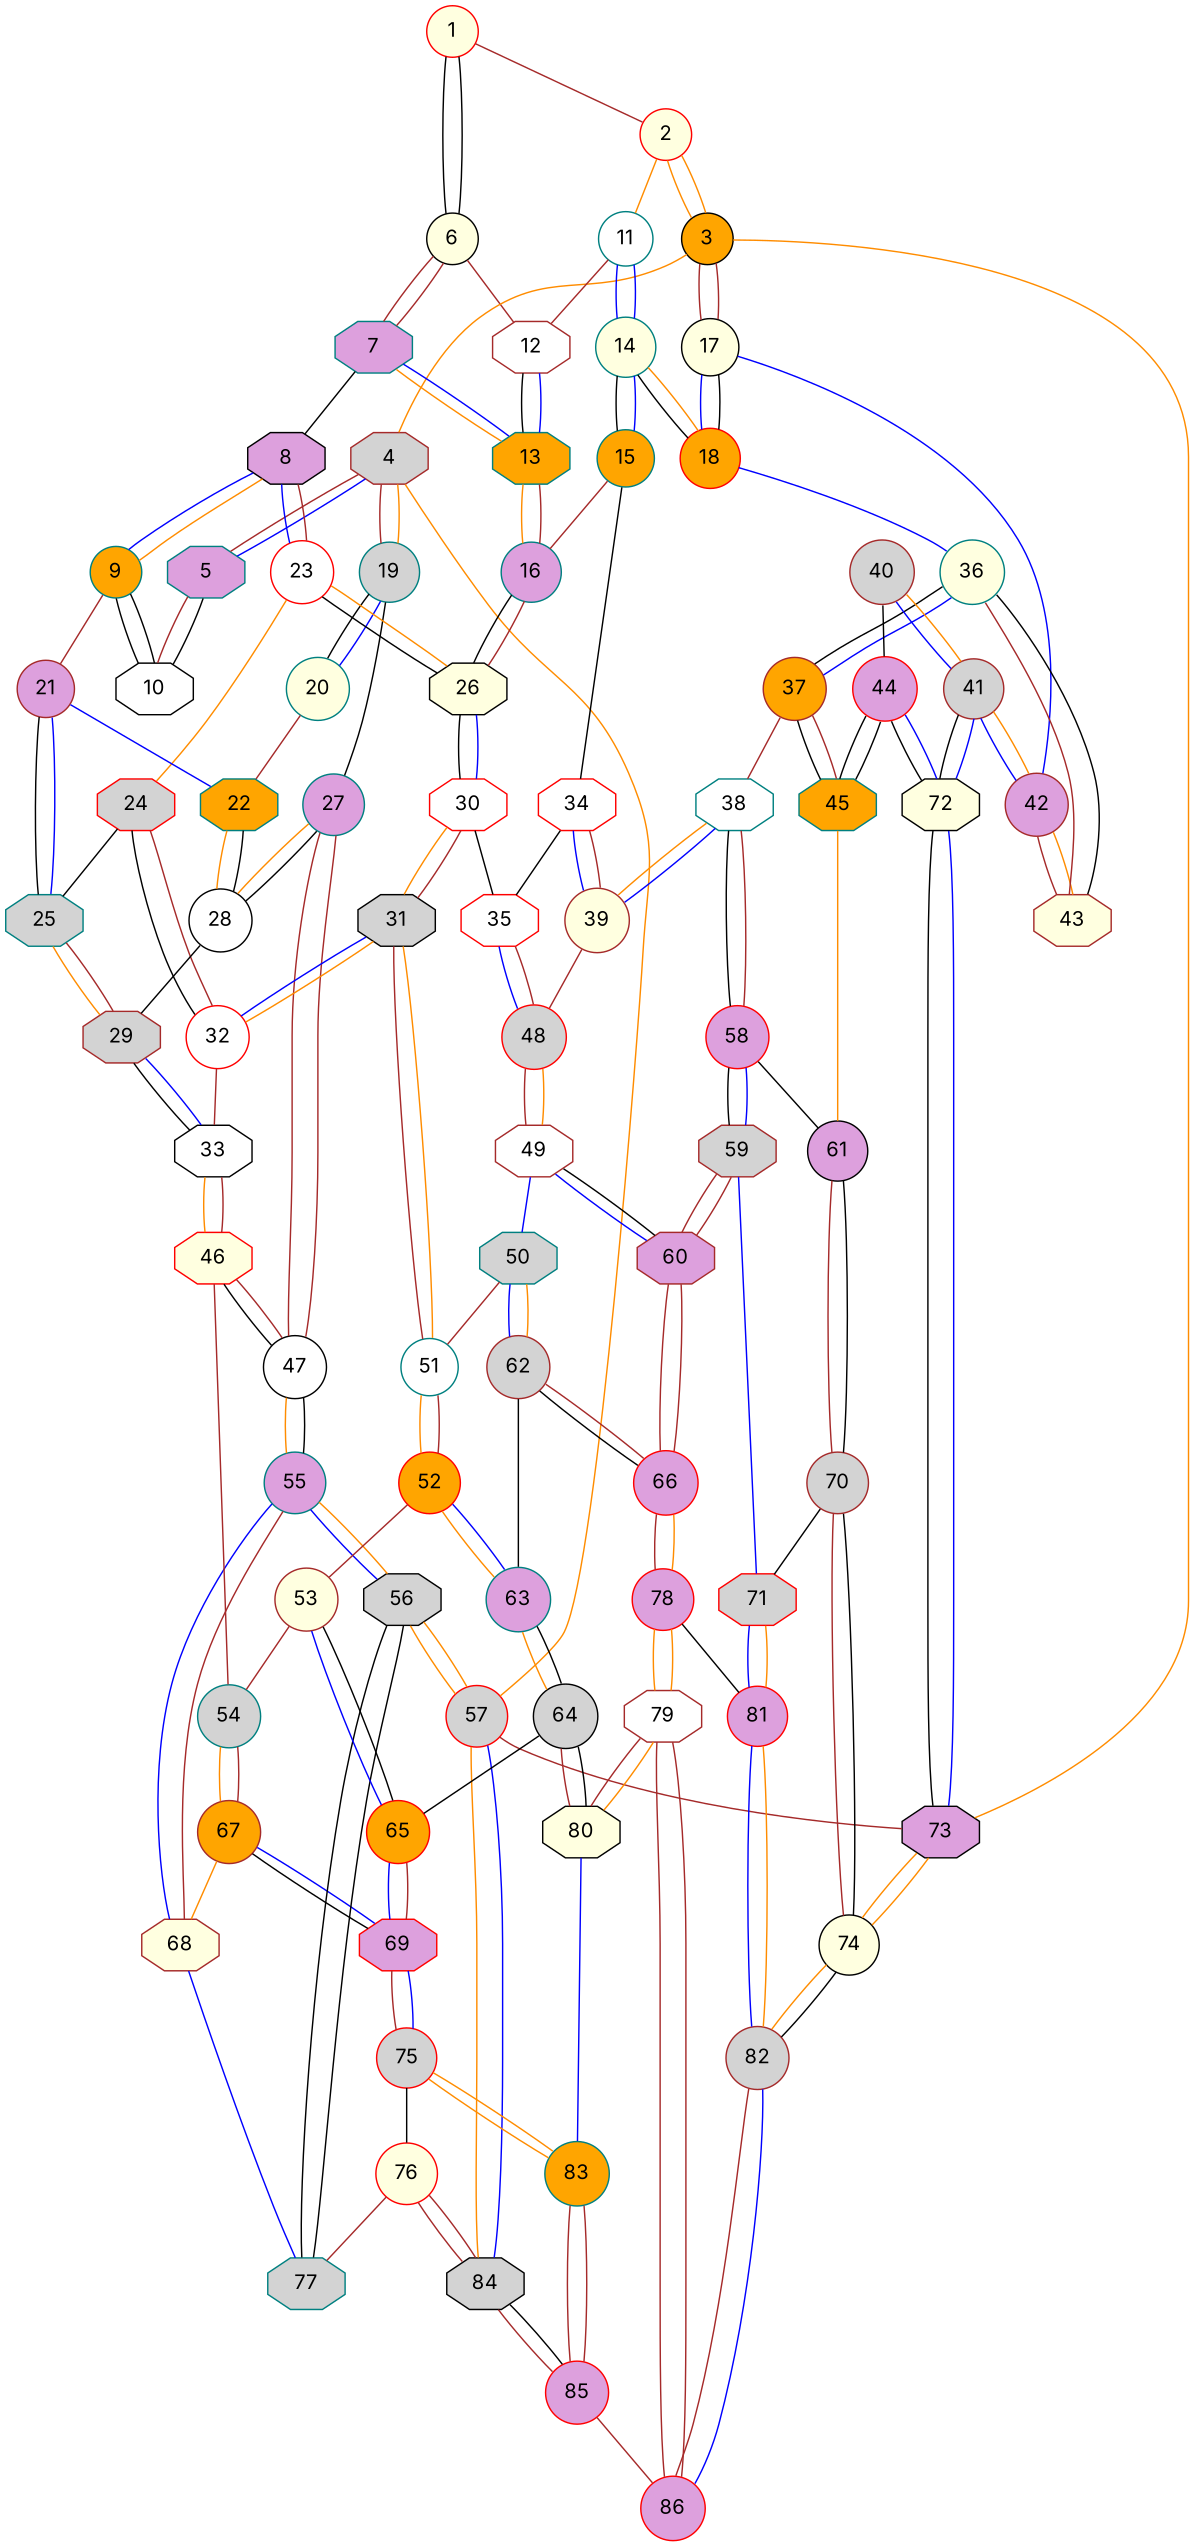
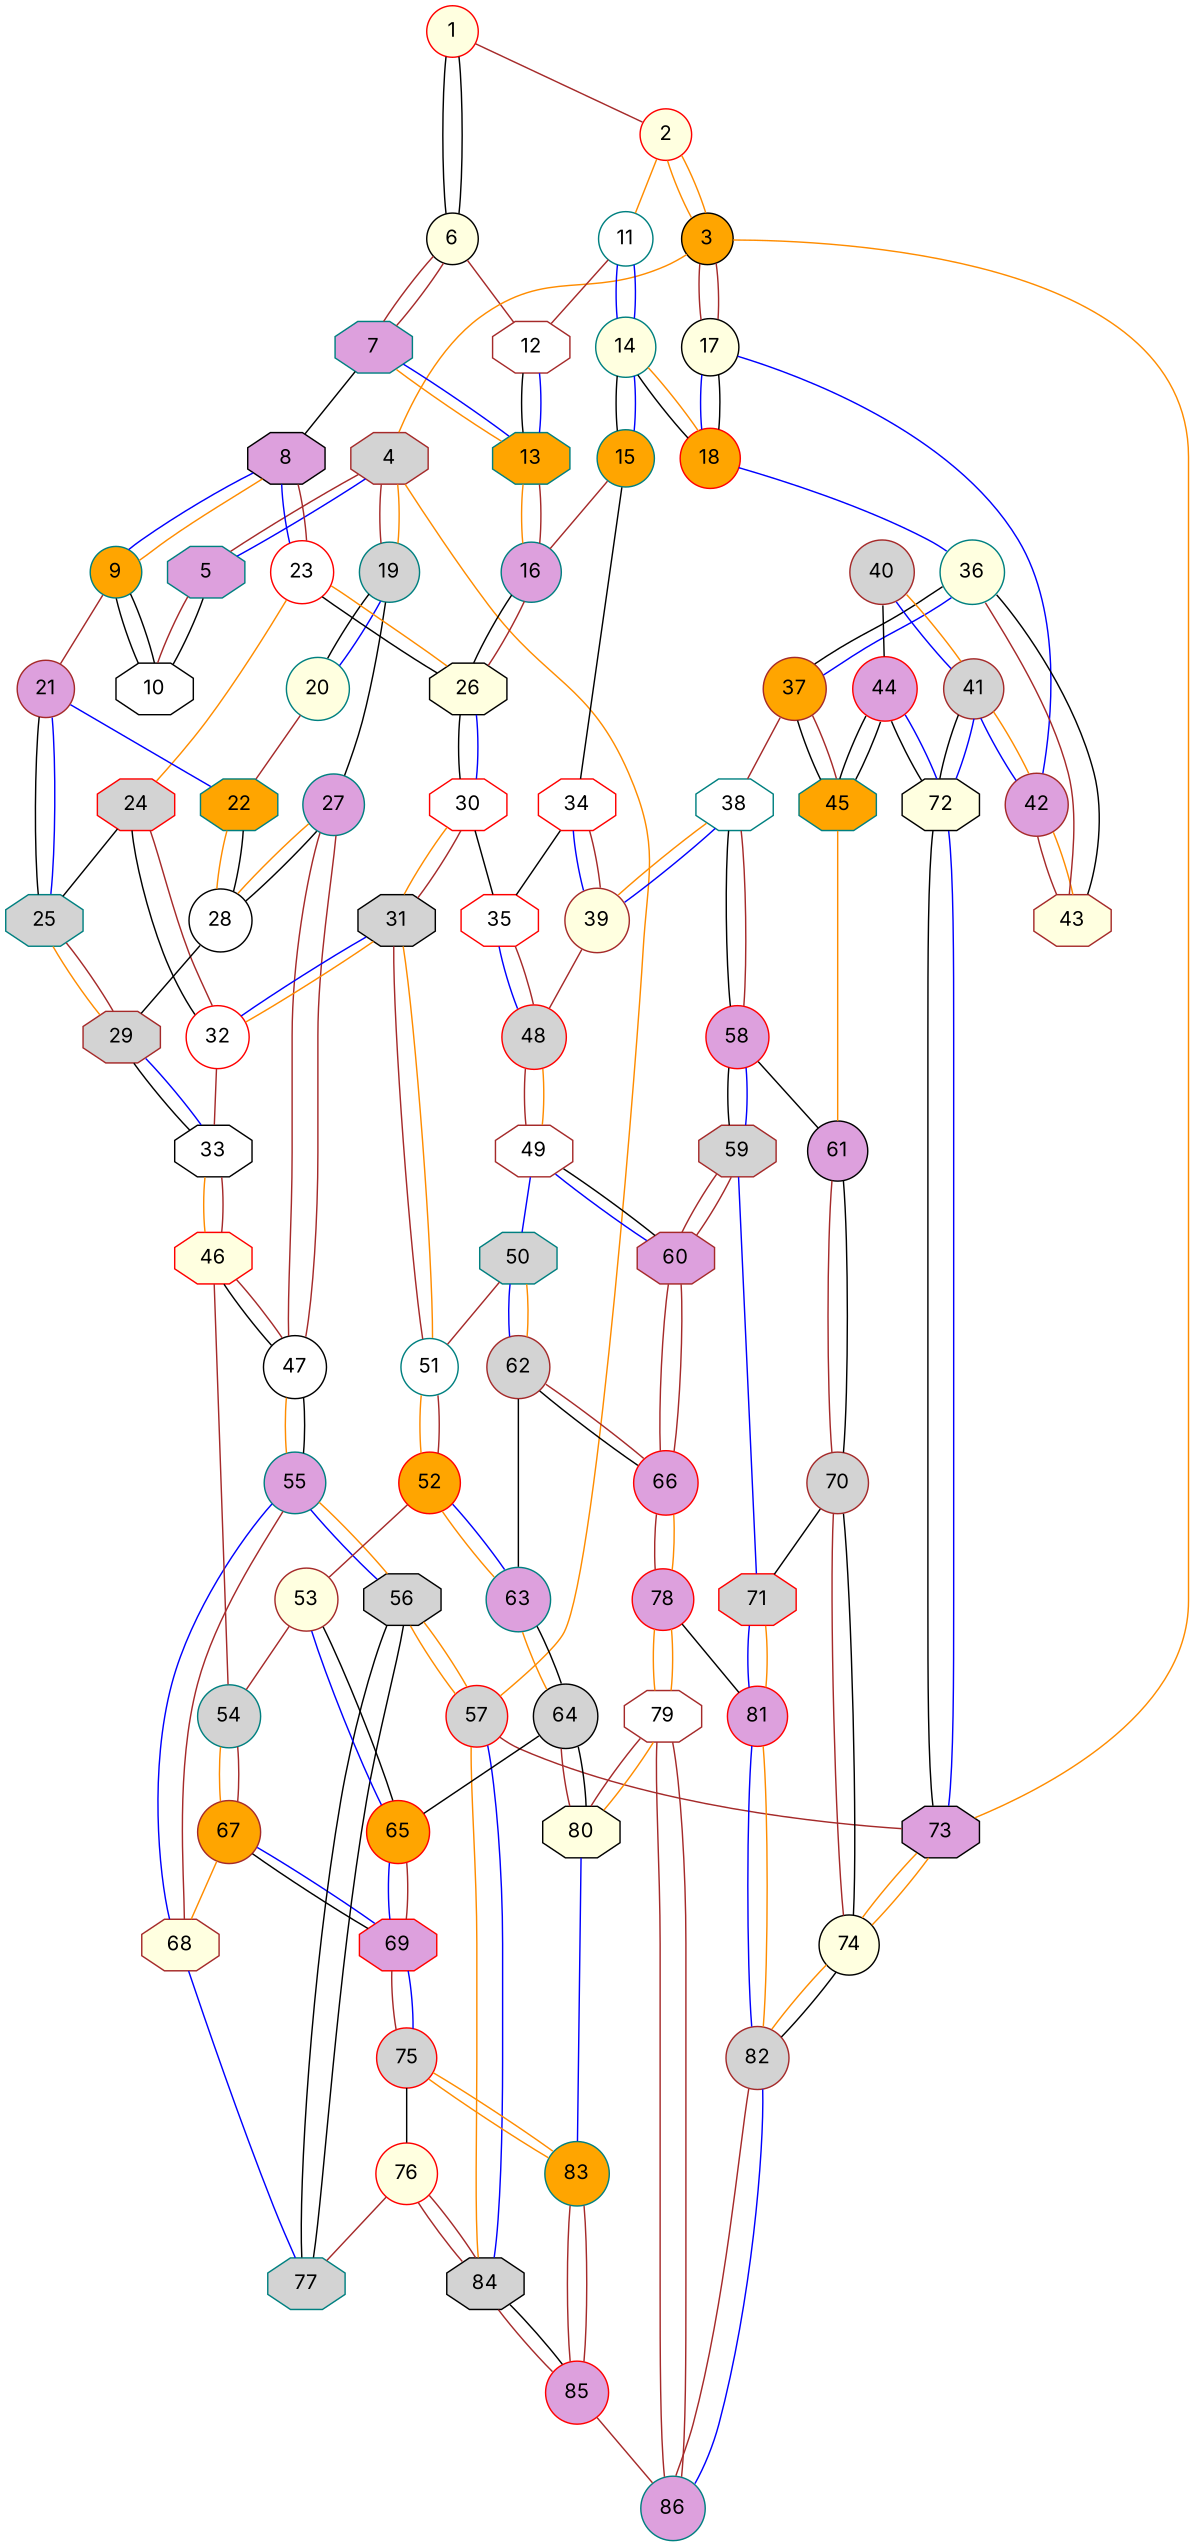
node "86": color red -> teal
